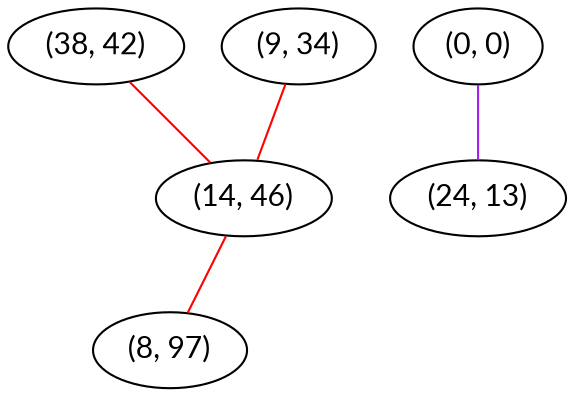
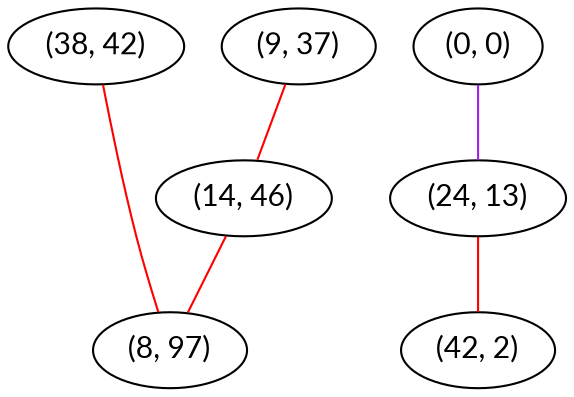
node "(9, 34)": label "(9, 34)" -> "(9, 37)"
edge "(38, 42)" -- "(14, 46)": now "(38, 42)" -- "(8, 97)"
node "(42, 2)": added
